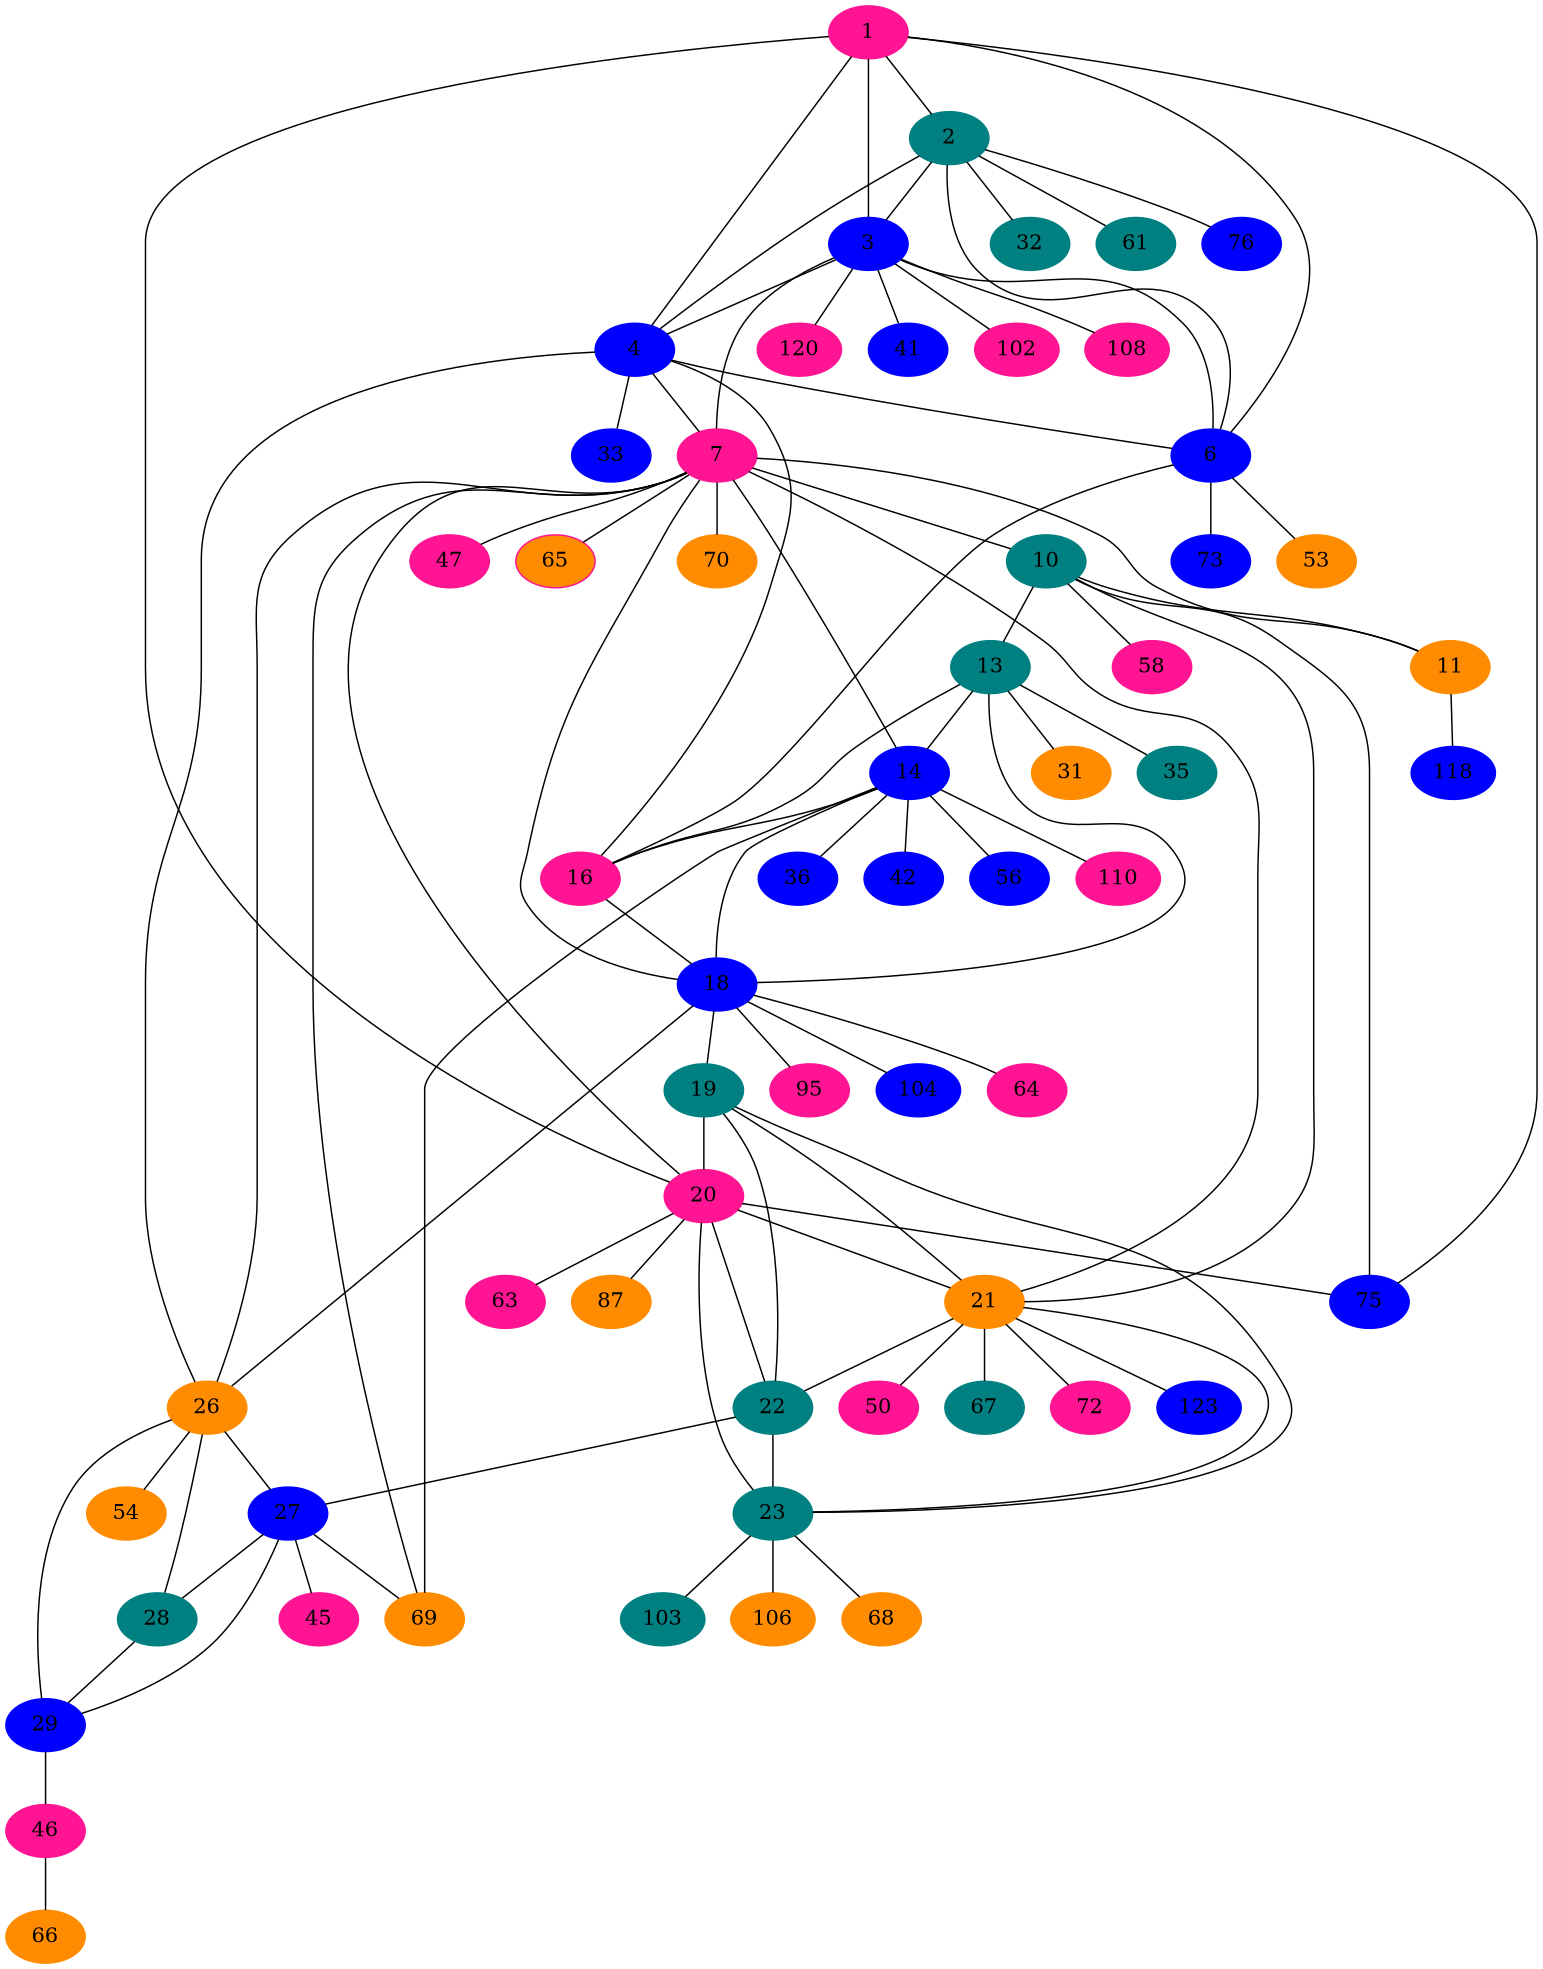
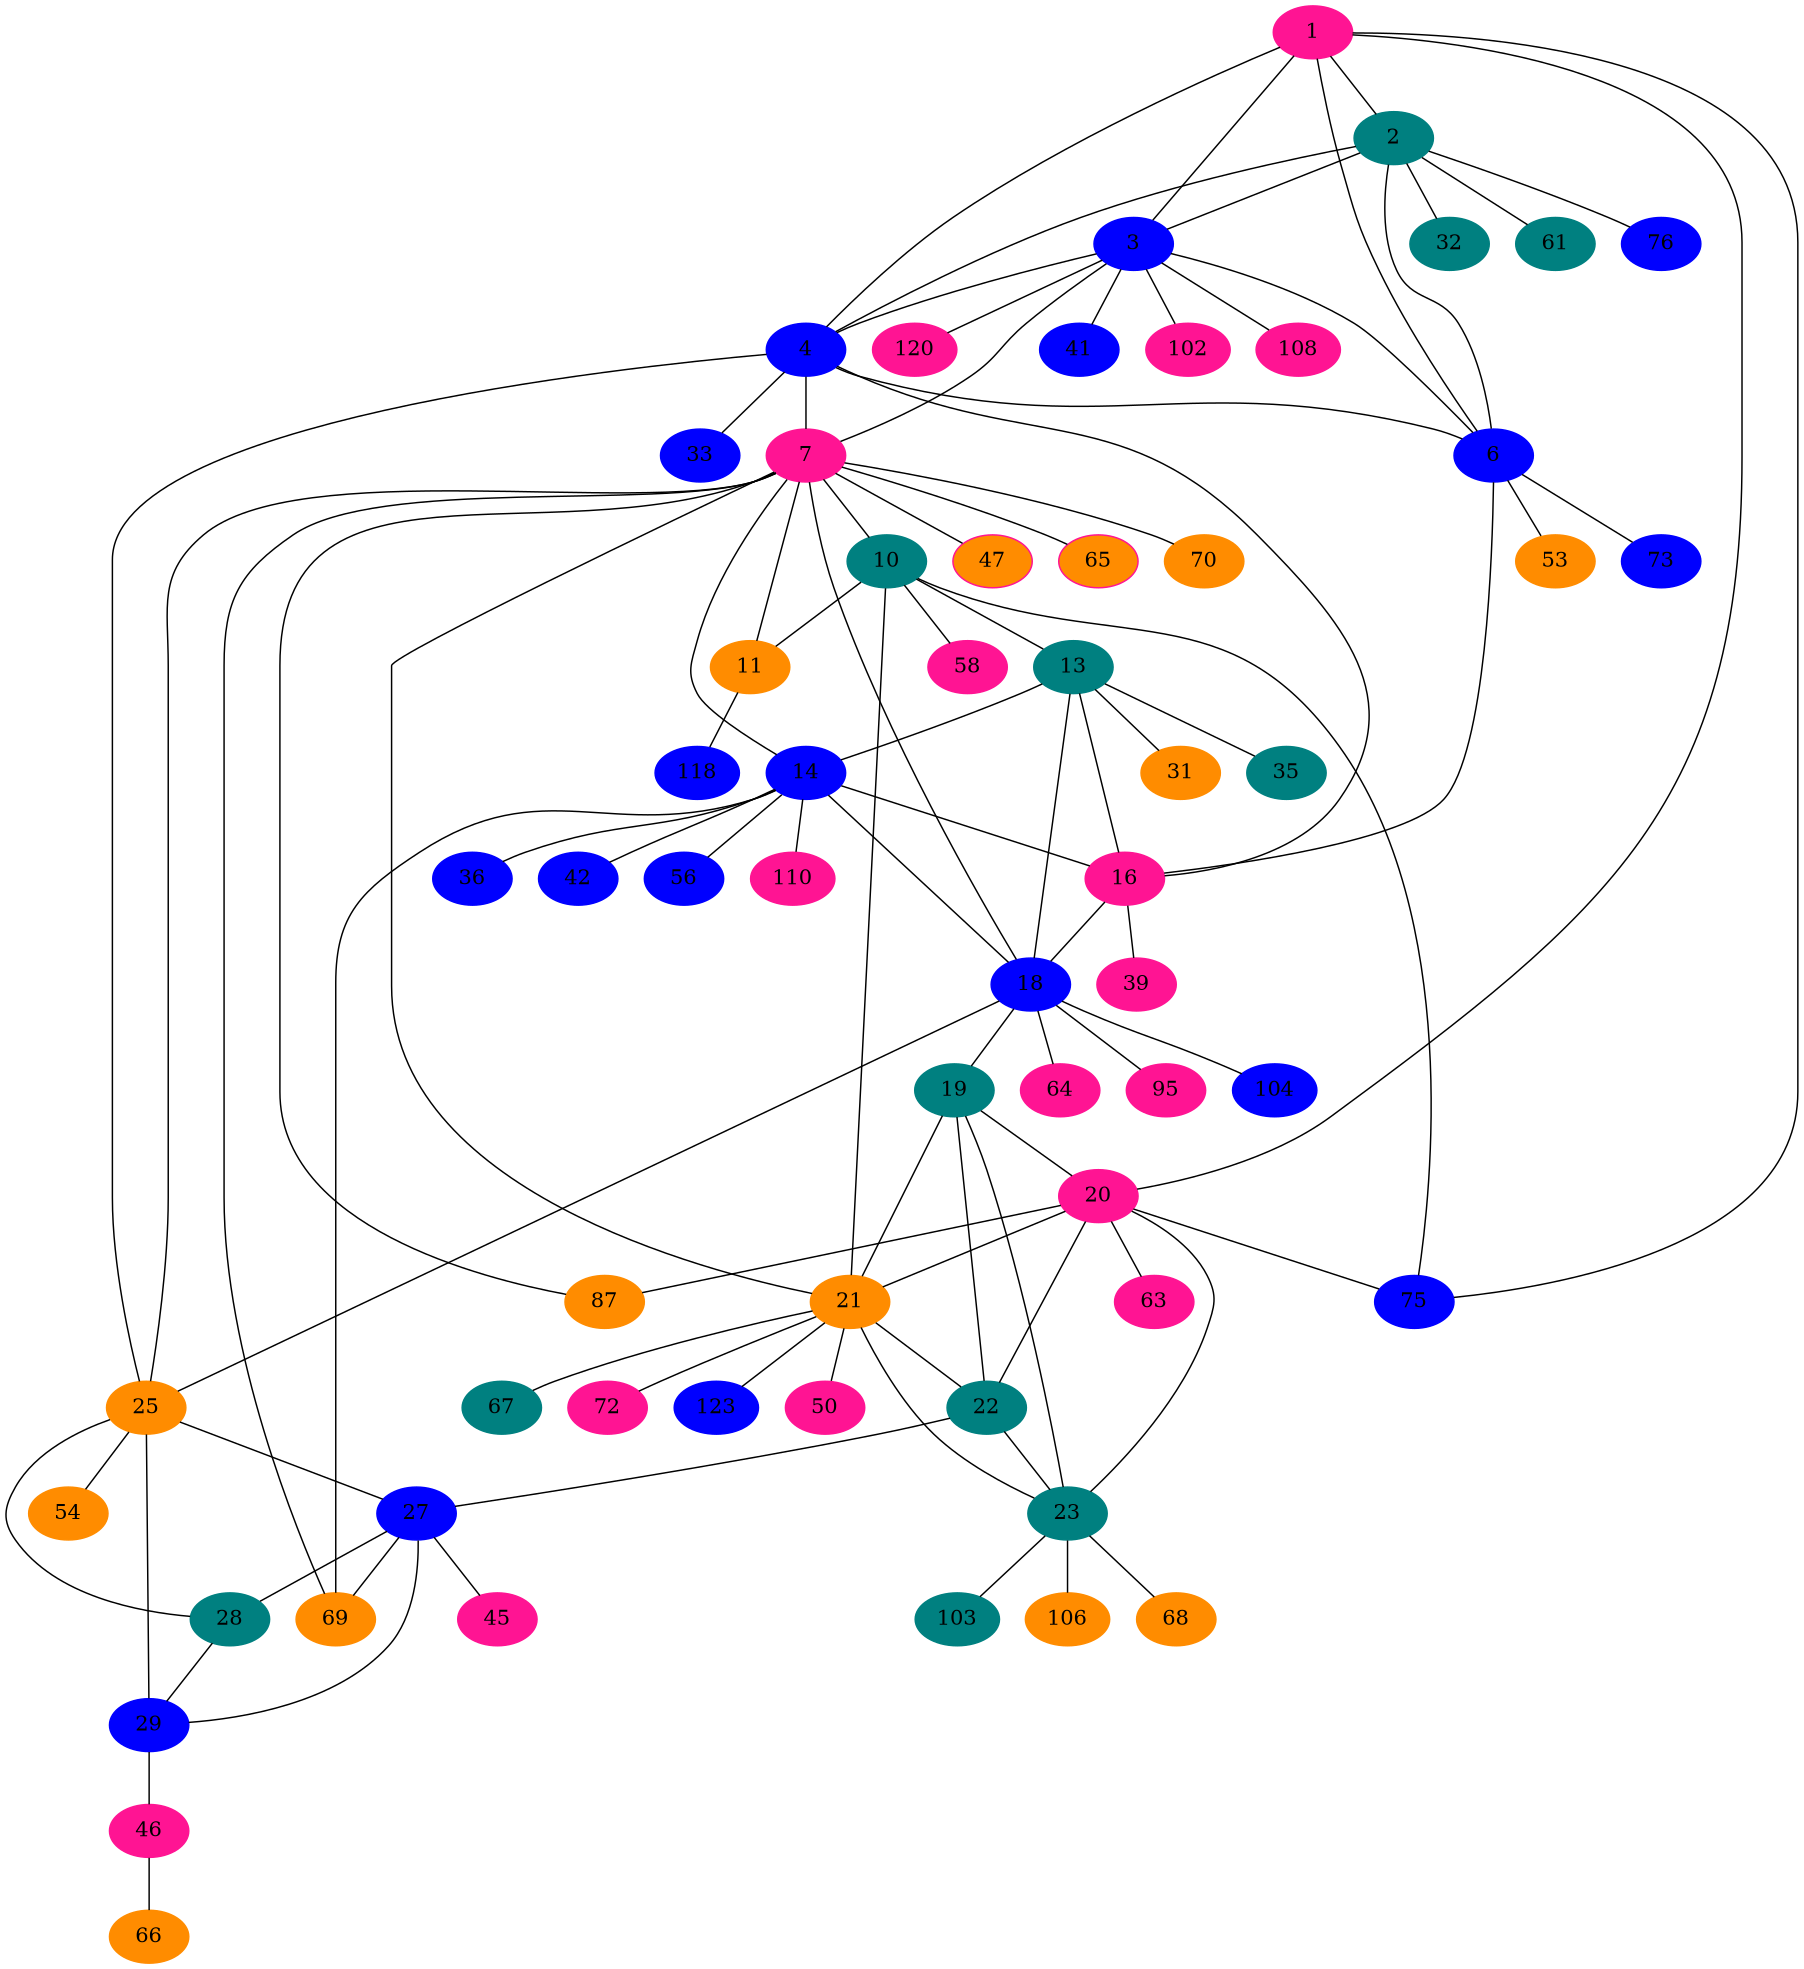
node "47": fillcolor deeppink -> darkorange
edge "7" -- "20": now "7" -- "87"
node "39": added
node "26": label "26" -> "25"
